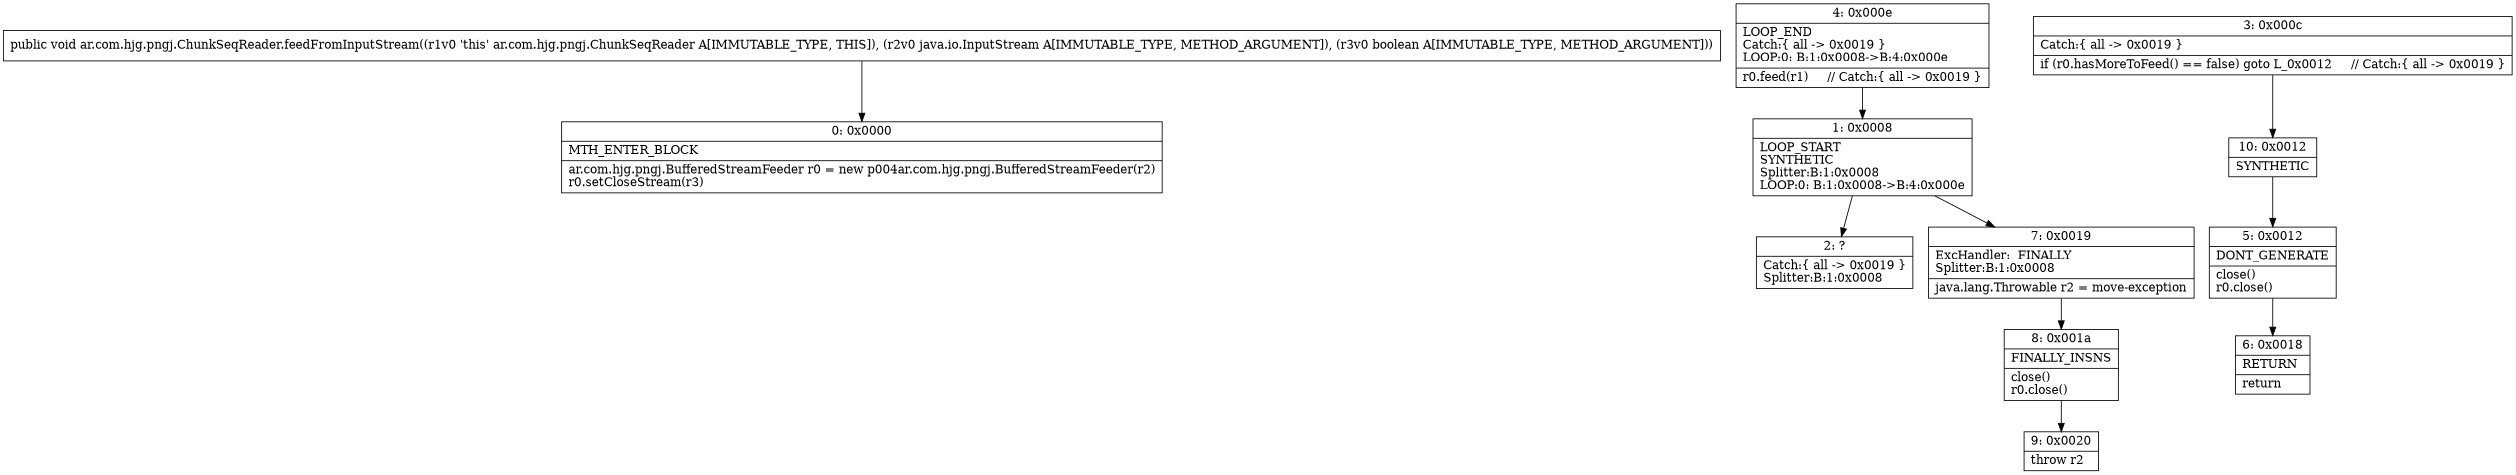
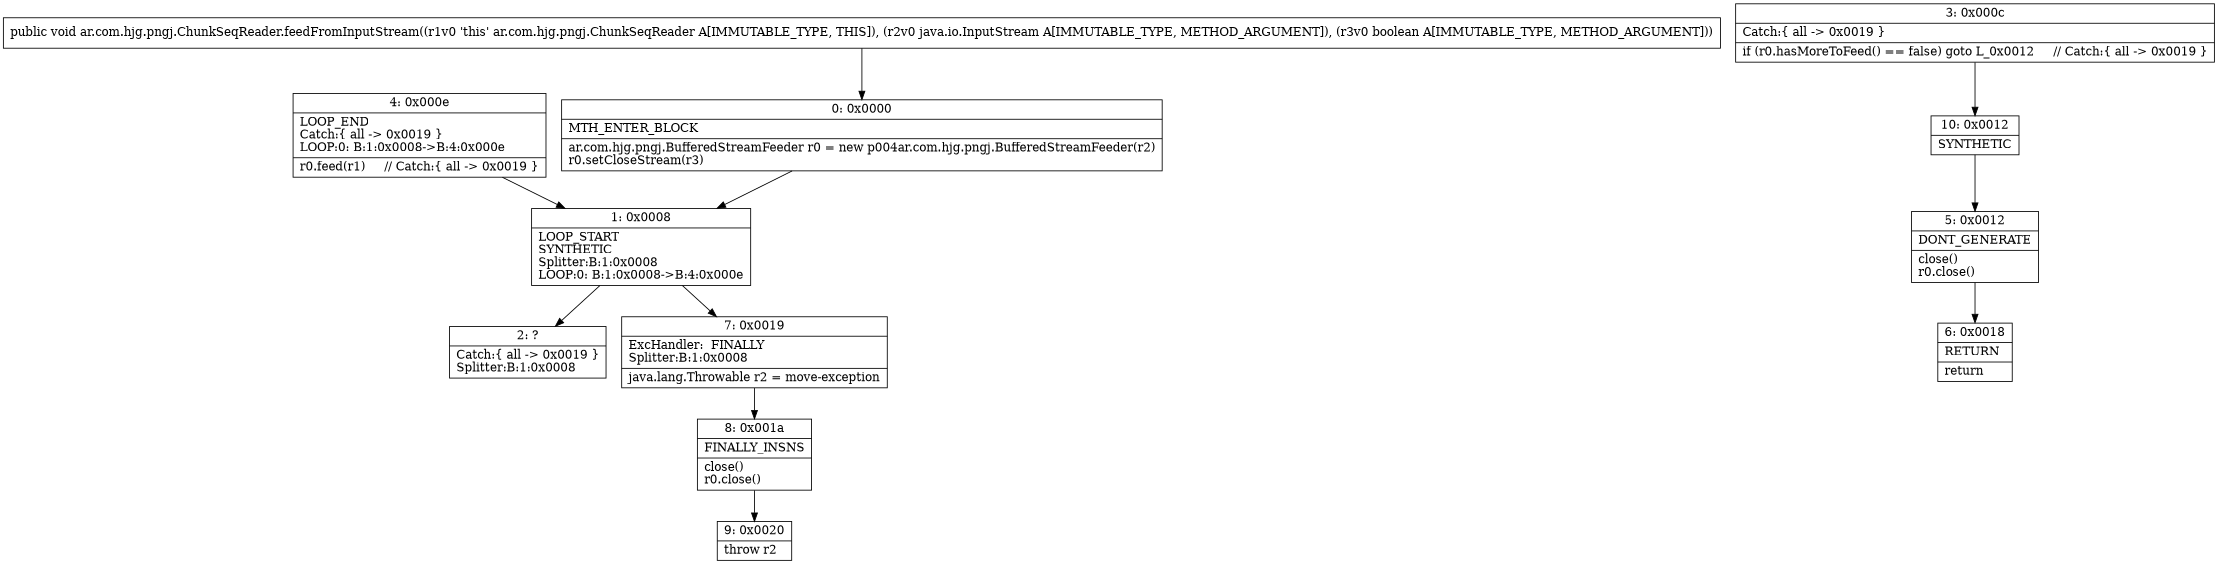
edge "0: 0x0000" -> "1: 0x0008": added
